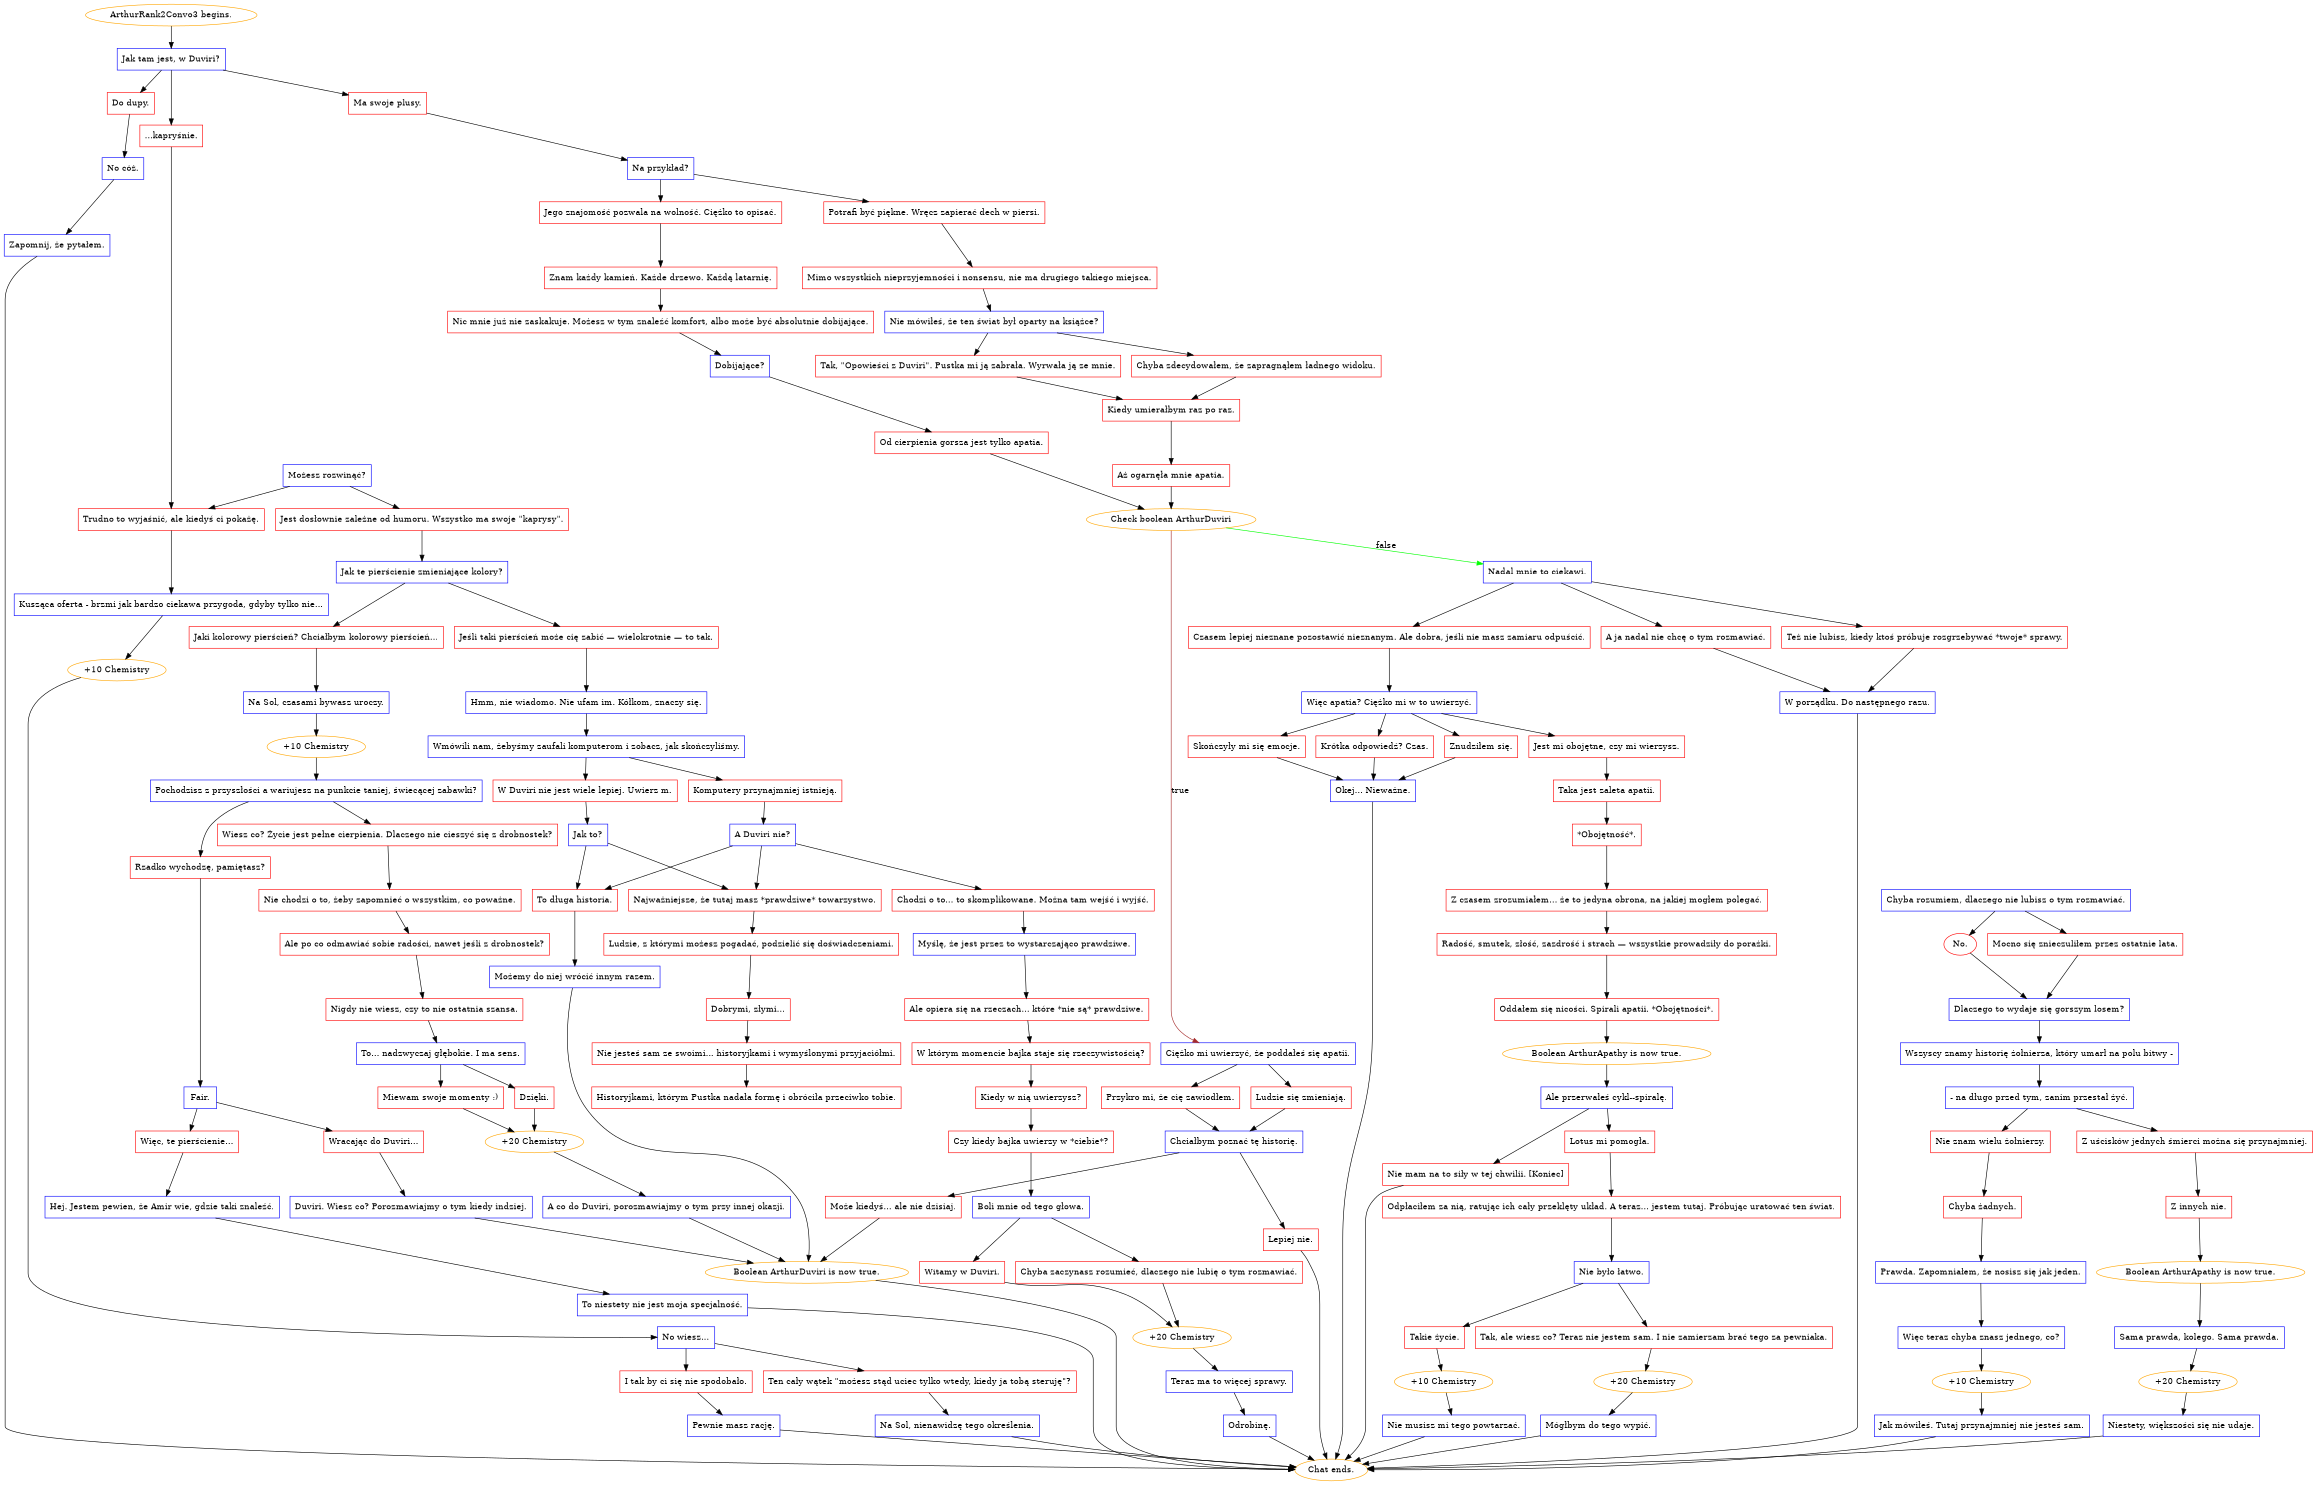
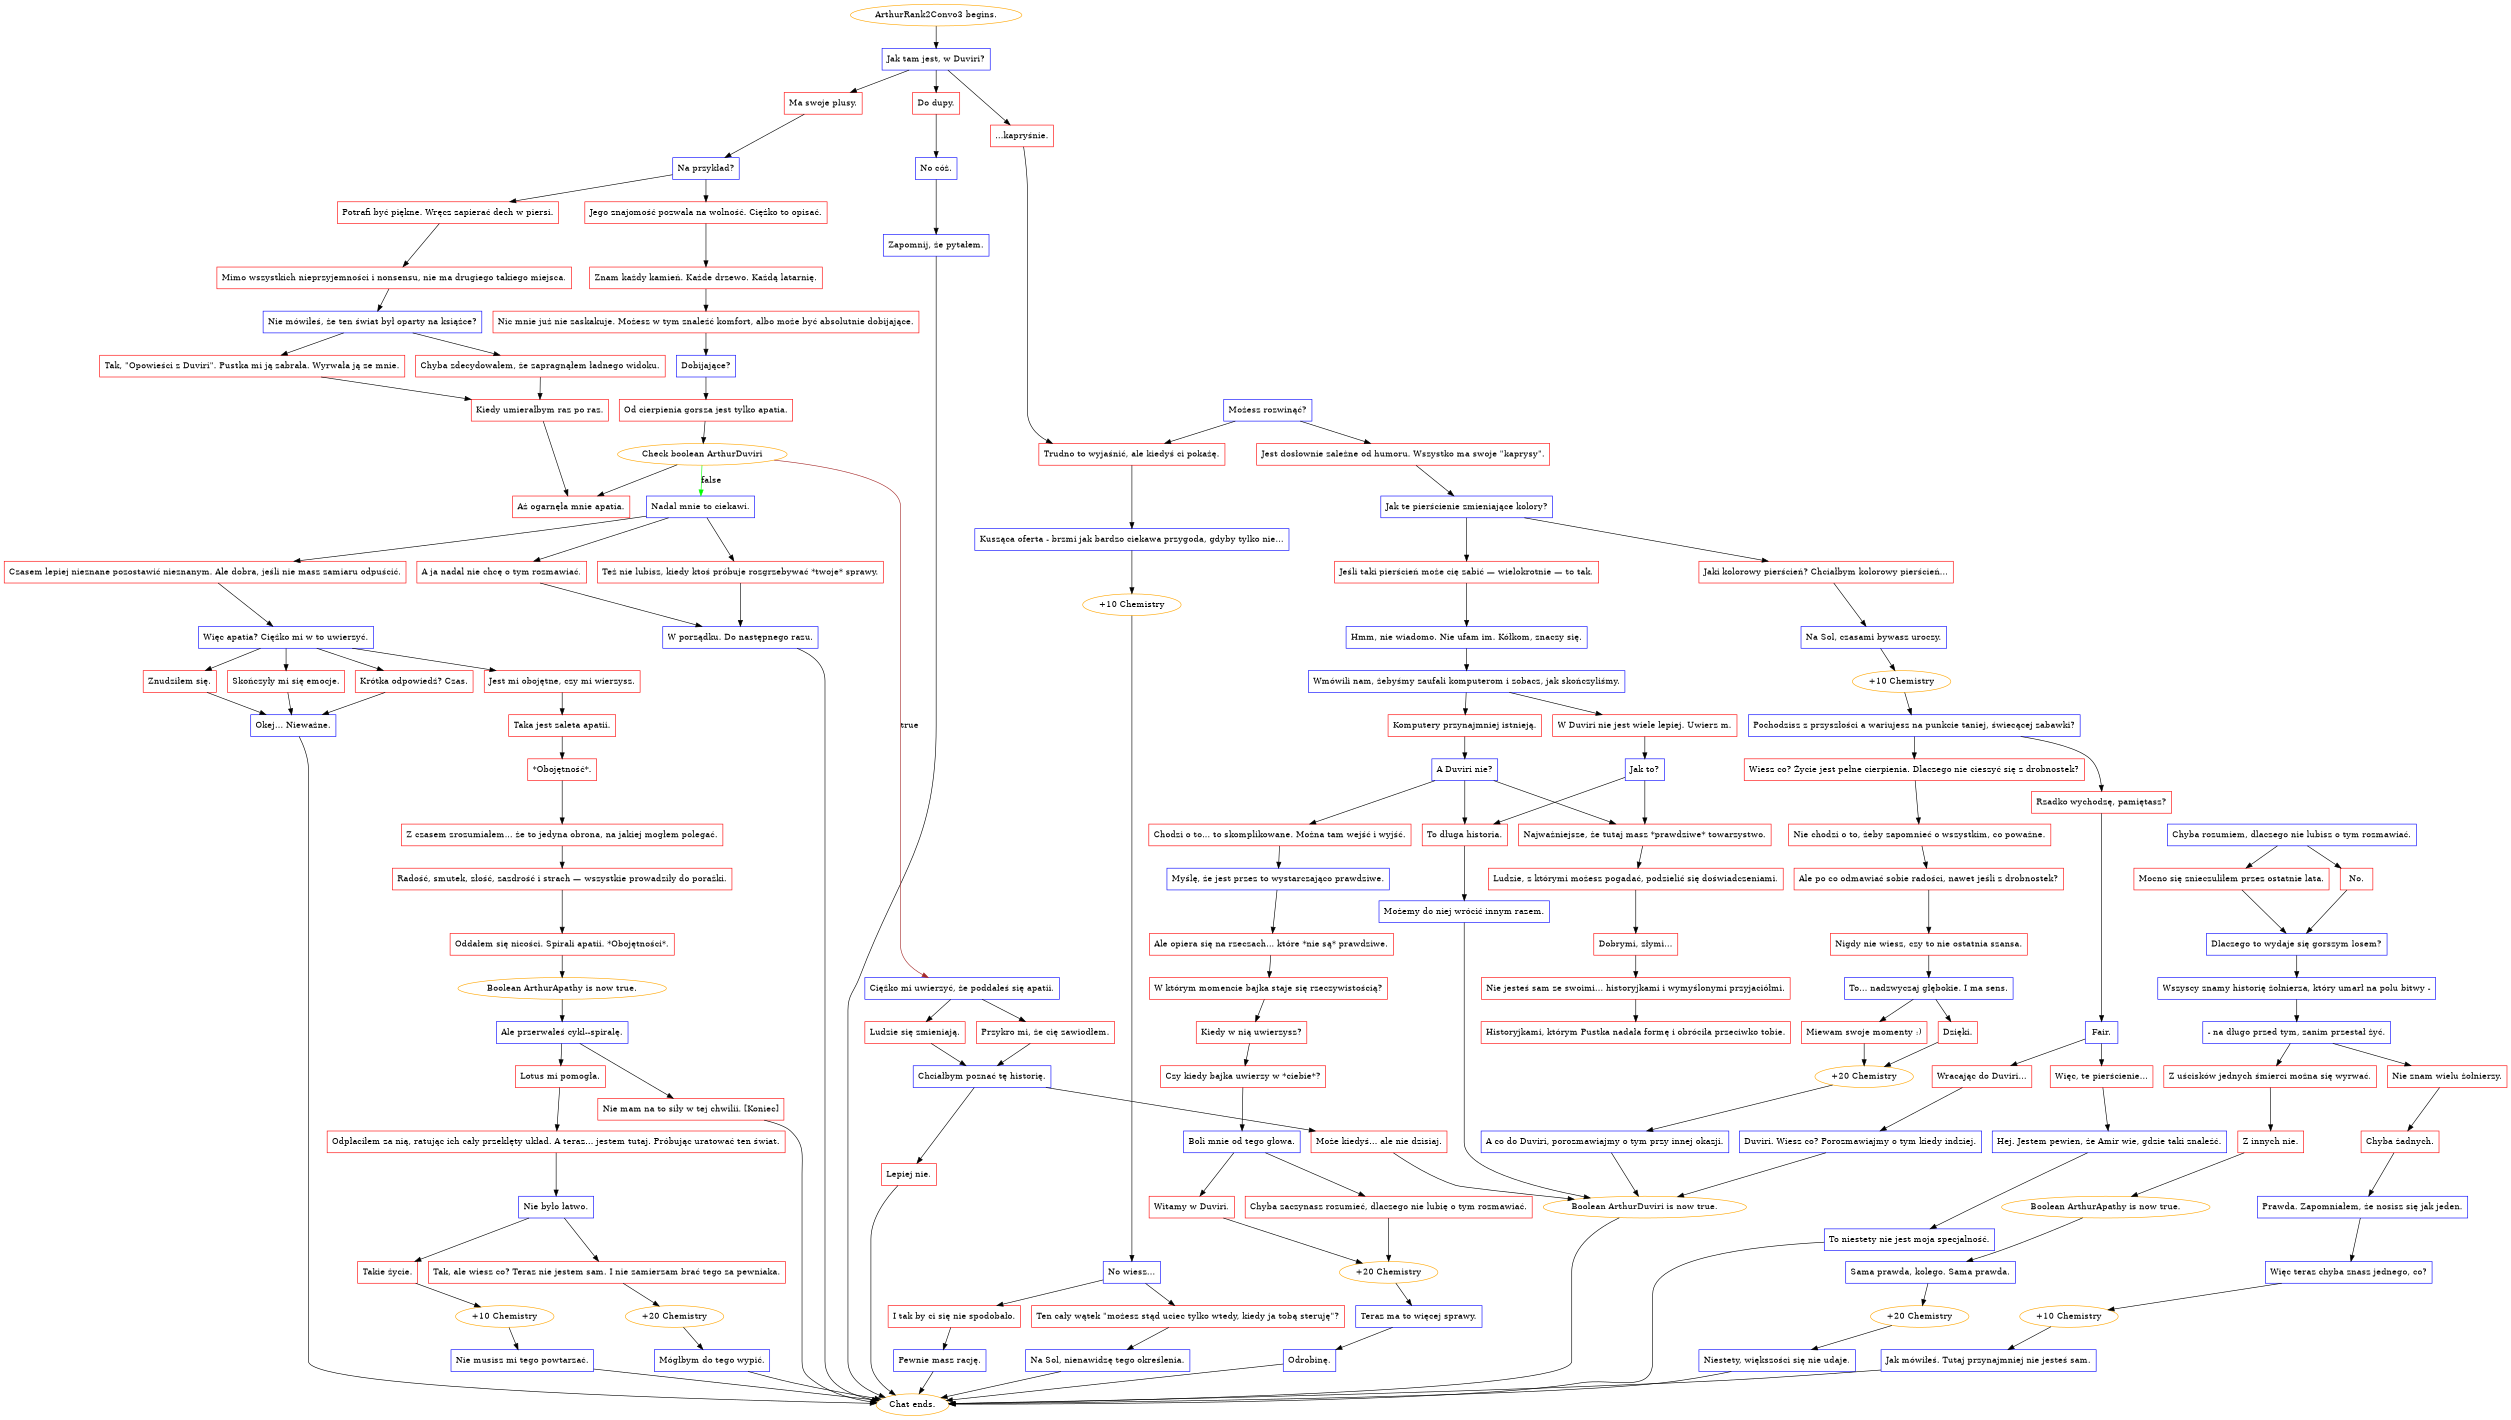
edge "Aż ogarnęła mnie apatia." -> "Check boolean ArthurDuviri": reversed
node "No.": shape ellipse -> box
node "Z uścisków jednych śmierci można się przynajmniej.": label "Z uścisków jednych śmierci można się przynajmniej." -> "Z uścisków jednych śmierci można się wyrwać."
